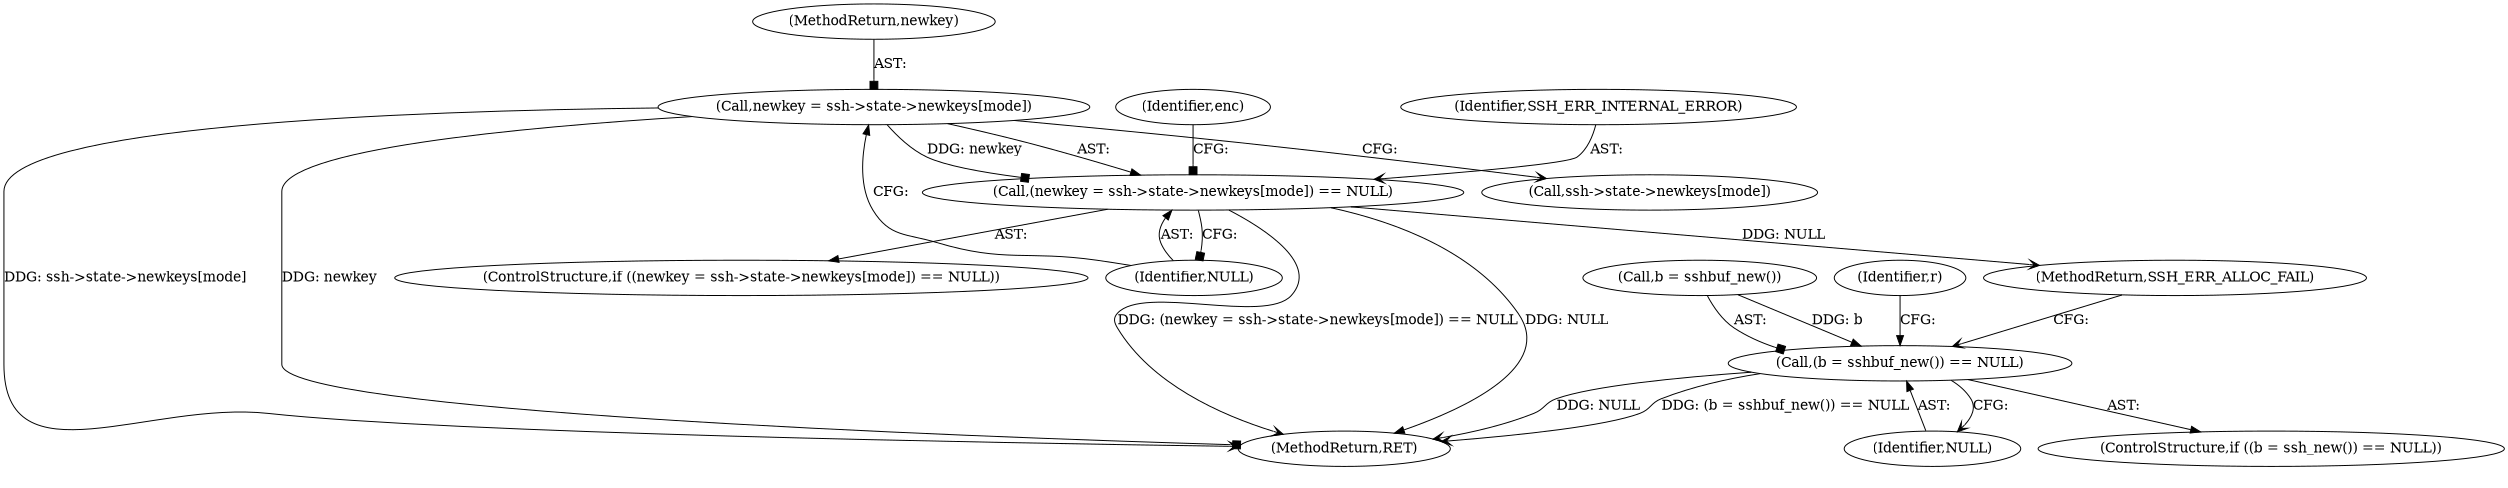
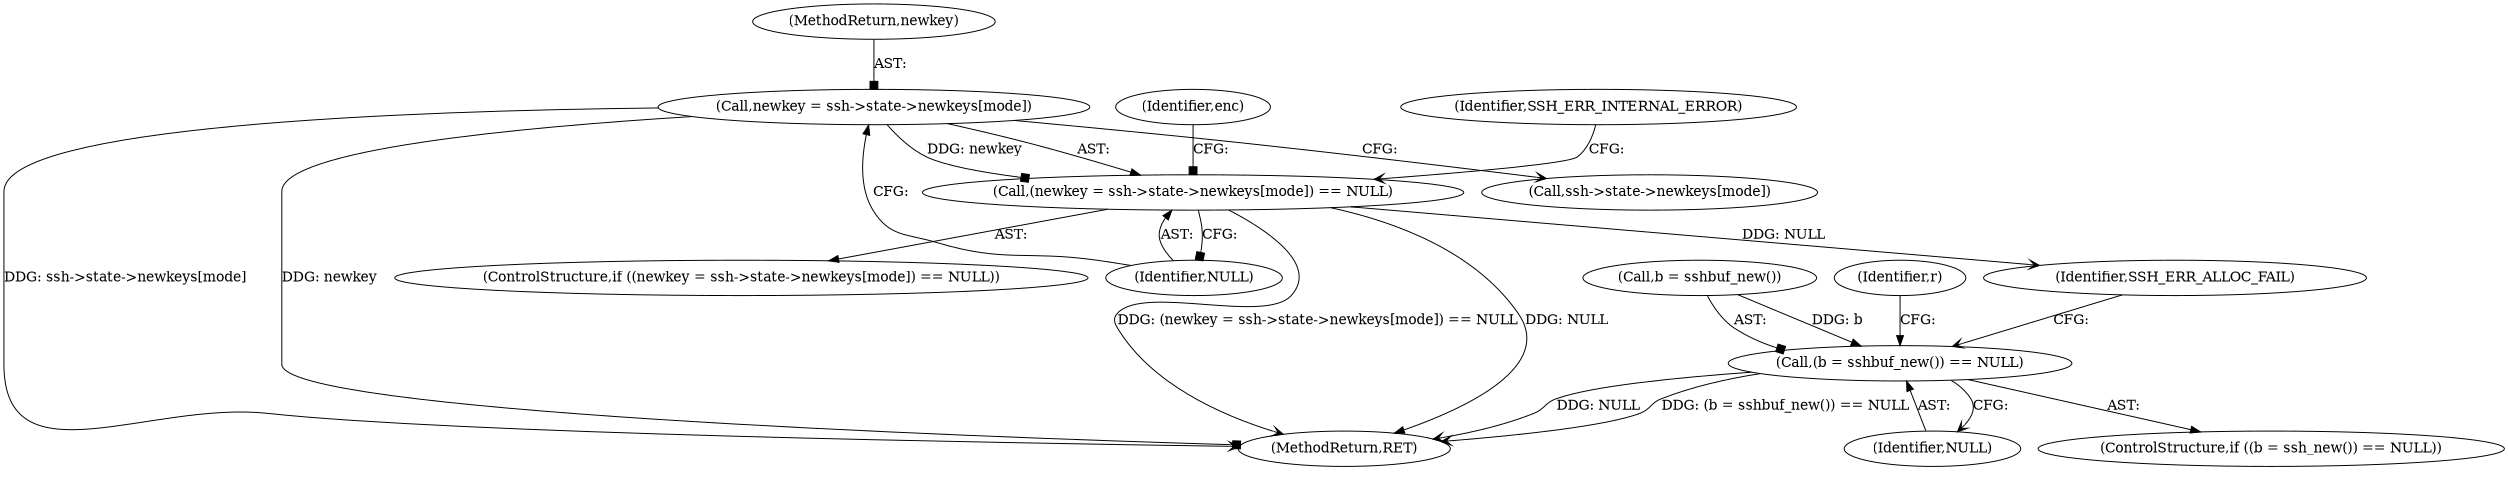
edge "(Identifier,SSH_ERR_INTERNAL_ERROR)" -> "(Call,(newkey = ssh->state->newkeys[mode]) == NULL)": label "AST: " -> "CFG: "
node "(MethodReturn,SSH_ERR_ALLOC_FAIL)": label "(MethodReturn,SSH_ERR_ALLOC_FAIL)" -> "(Identifier,SSH_ERR_ALLOC_FAIL)"
